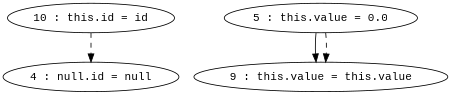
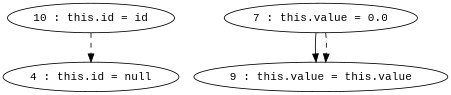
node "5 : this.value = 0.0": label "5 : this.value = 0.0" -> "7 : this.value = 0.0"
node "4 : null.id = null": label "4 : null.id = null" -> "4 : this.id = null"
